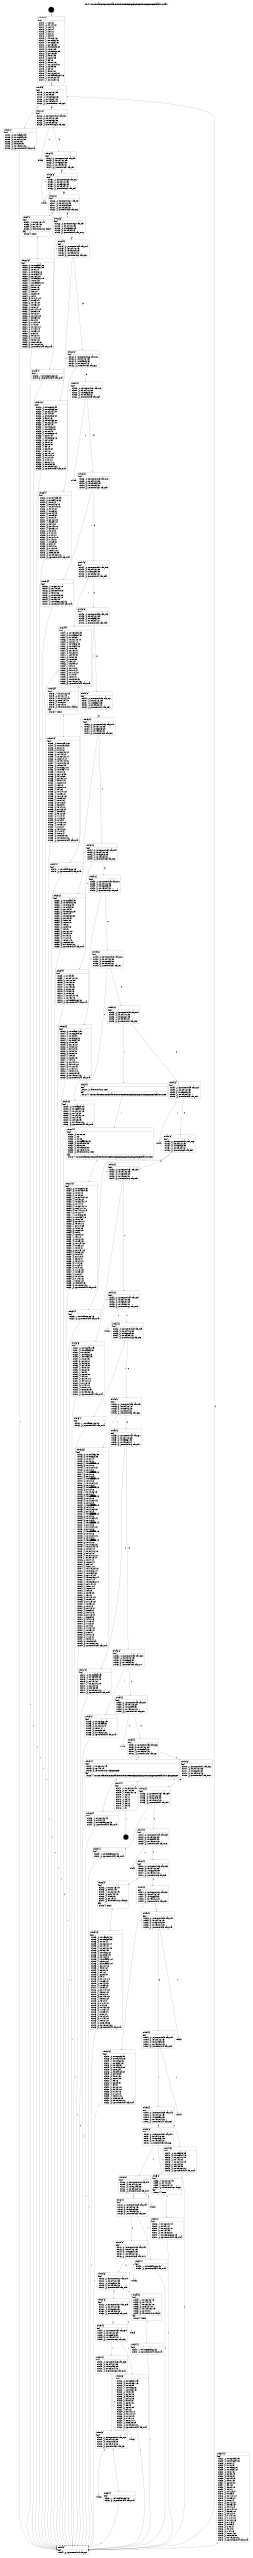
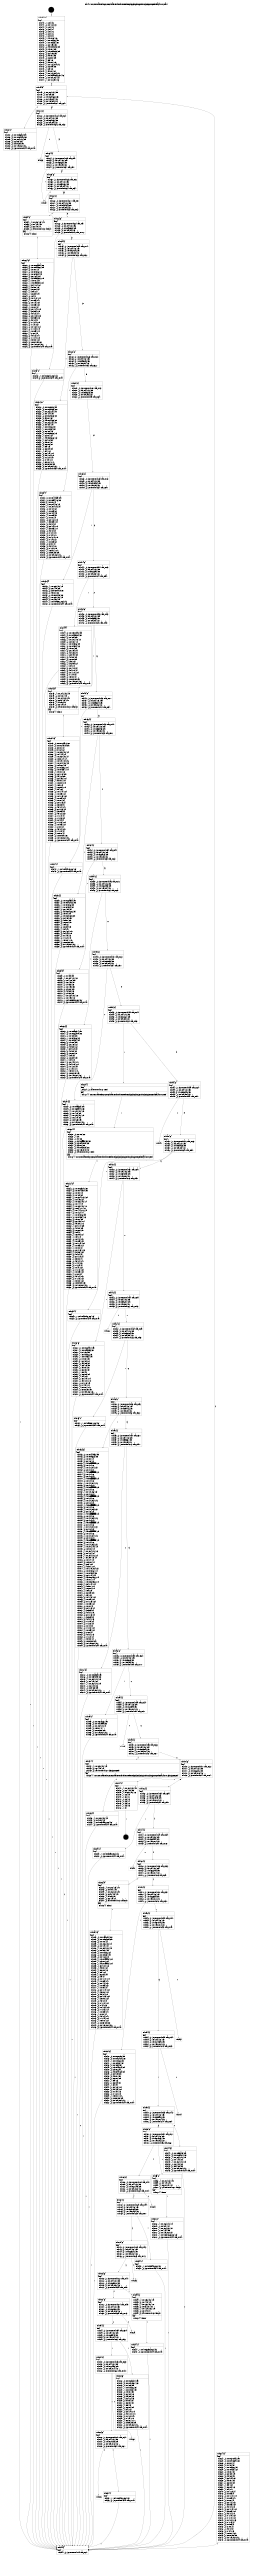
node "0x401fea": removed
